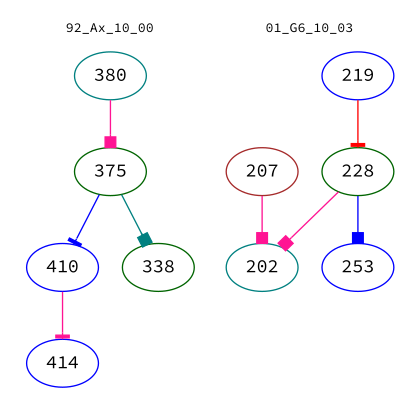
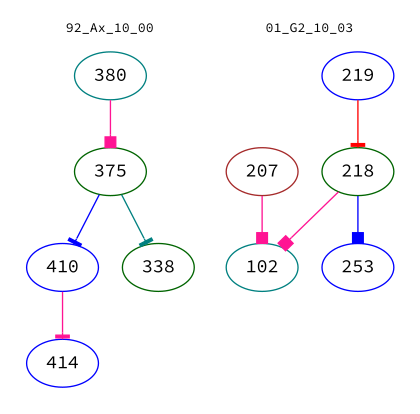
cluster "01_G6_10_03": label "01_G6_10_03" -> "01_G2_10_03"
node "228": label "228" -> "218"
edge "375" -> "338": arrowhead box -> tee
node "202": label "202" -> "102"
